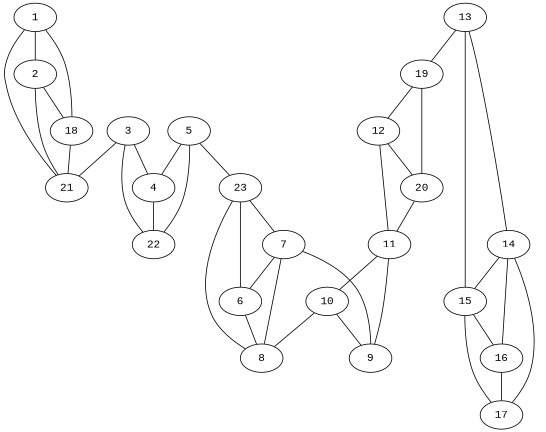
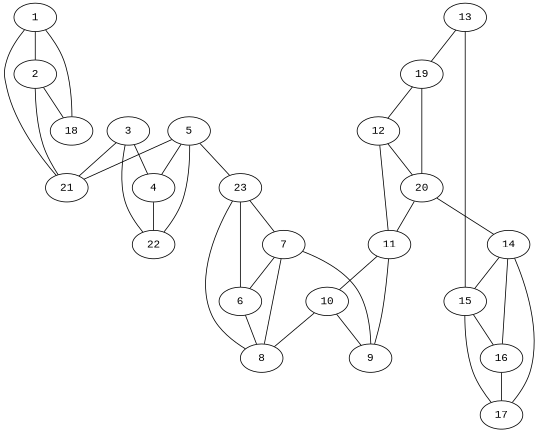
edge "13" -- "14": now "20" -- "14"
edge "18" -- "21": now "5" -- "21"
